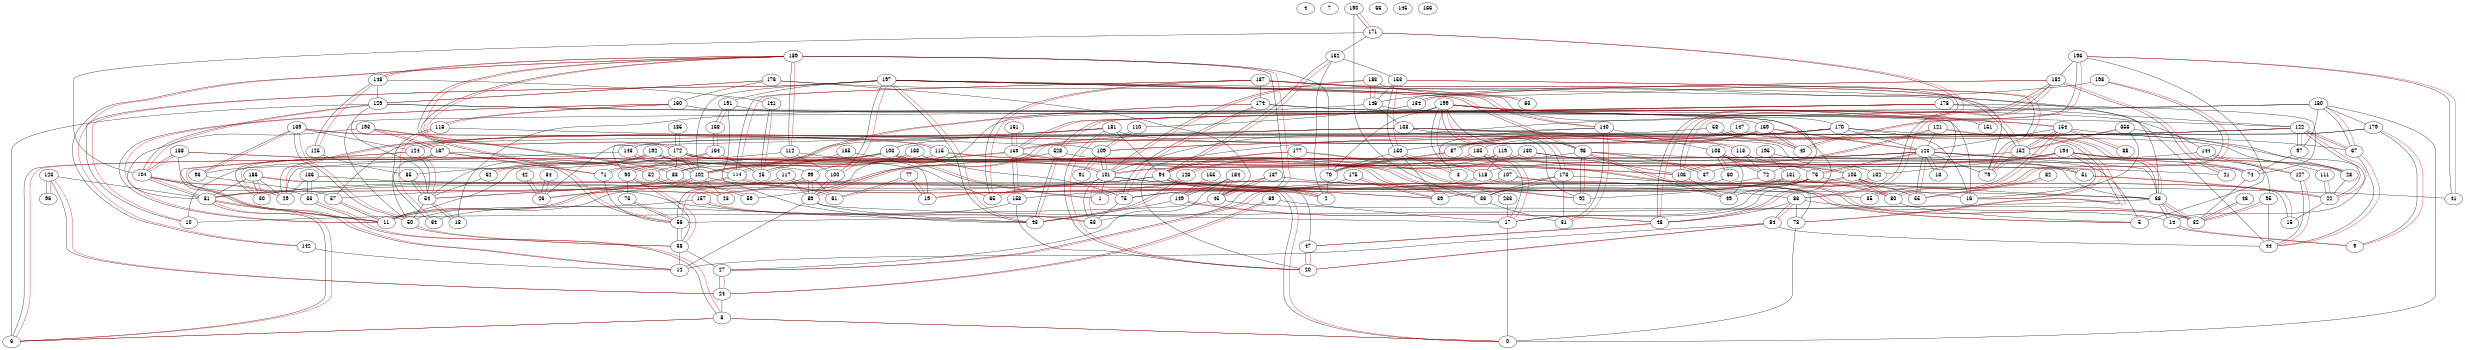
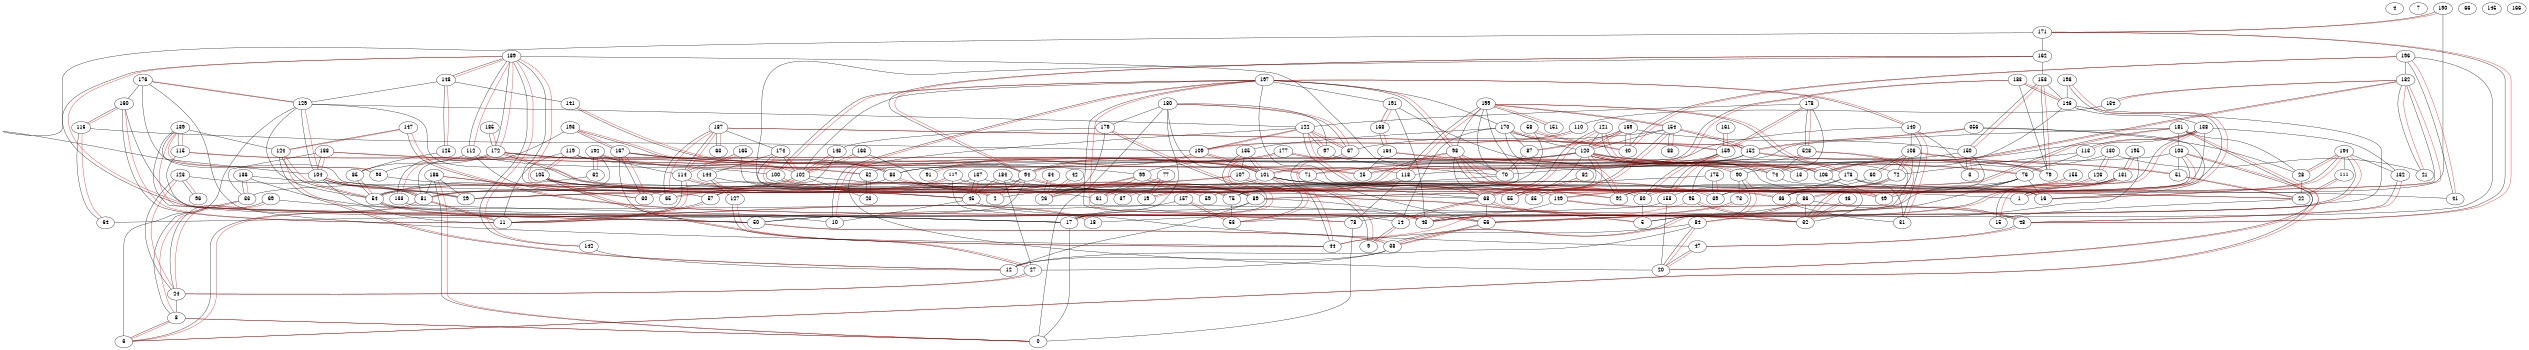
edge "174" -- "169": removed
node "233": label "233" -> "133"
edge "95" -- "44": color black -> red
